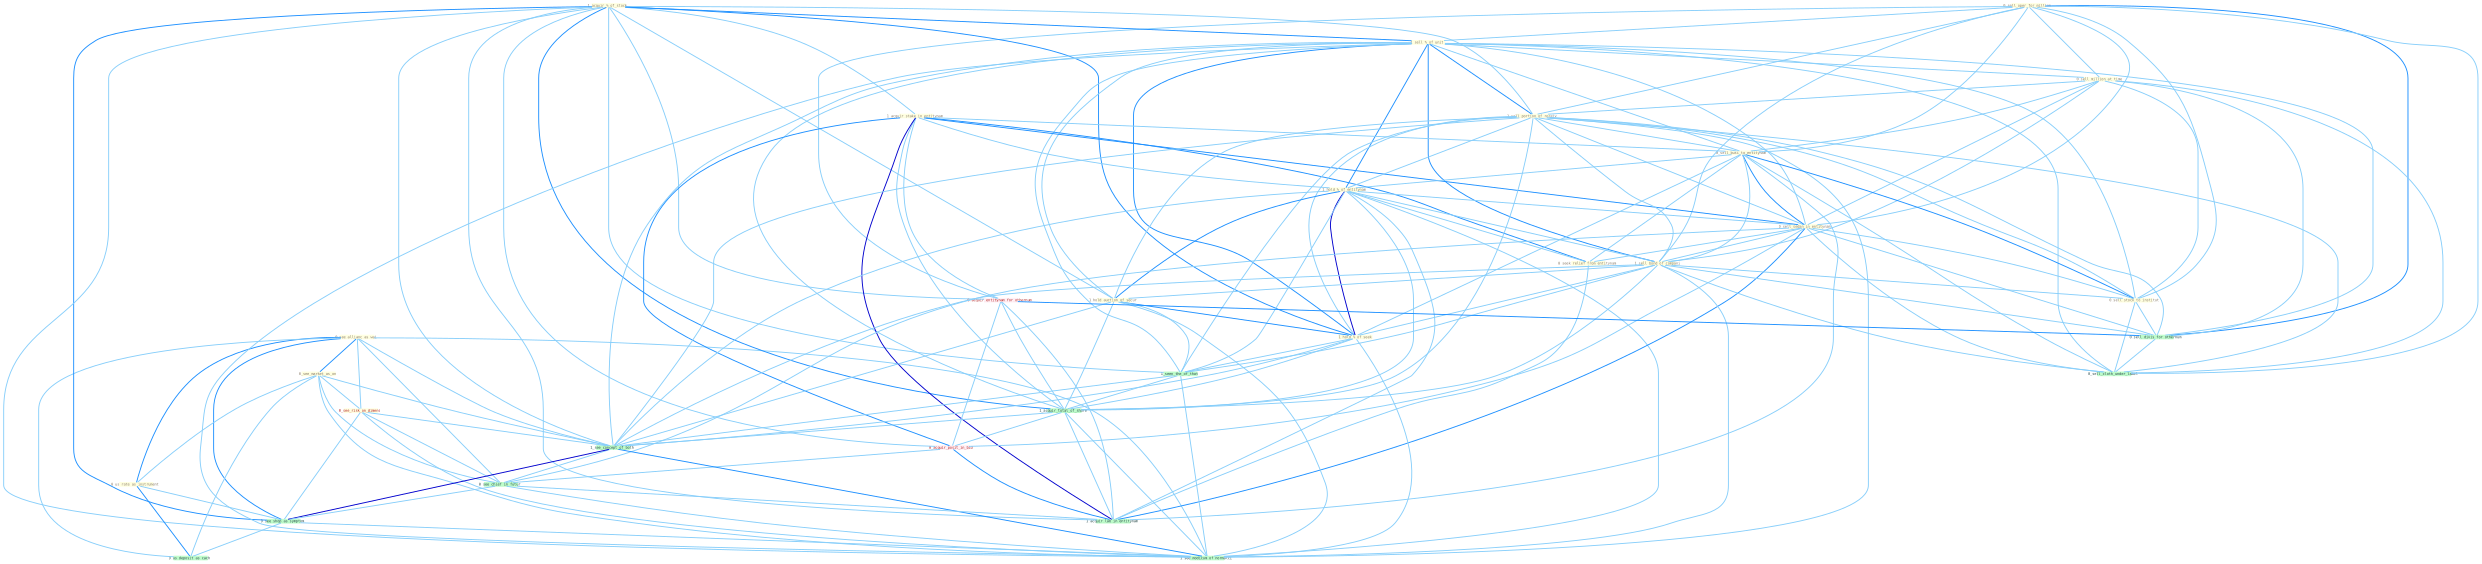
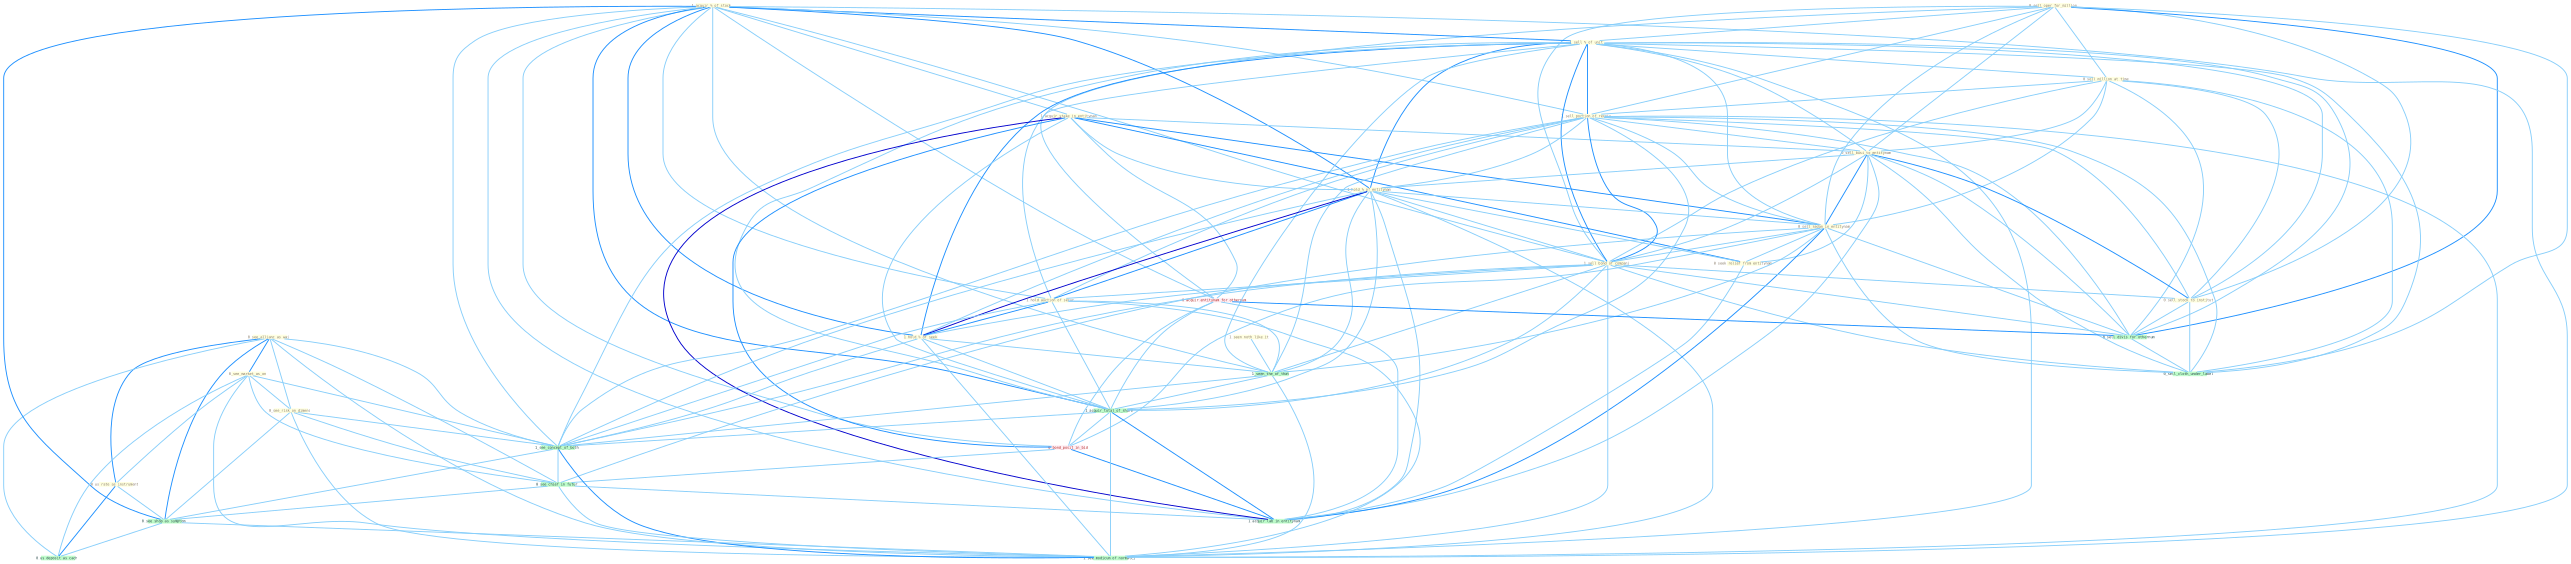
edge "1_acquir_%_of_stock" -- "1_hold_%_of_entitynam": added
edge "1_acquir_%_of_stock" -- "1_sell_bond_of_compani": added
edge "1_sell_portion_of_receiv" -- "1_sell_bond_of_compani": color #87cefa -> #1e90ff
edge "0_sell_busi_to_entitynam" -- "1_hold_%_of_seek": now "0_sell_busi_to_entitynam" -- "0_sell_divis_for_othernum"
edge "0_sell_sedan_in_entitynam" -- "0_sell_stock_to_institut": now "0_sell_sedan_in_entitynam" -- "1_seen_the_of_that"
node "1_seen_noth_like_it": added
node "0_see_risk_on_dimens": fontcolor #b22222 -> #8b7d6b
node "0_acquir_posit_in_bid": label "0_acquir_posit_in_bid" -> "0_bond_posit_in_bid"
edge "1_acquir_total_of_share" -- "1_acquir_lab_in_entitynam": color #87cefa -> #1e90ff
edge "1_see_concept_of_both" -- "0_see_shop_as_symptom": color #0000cd -> #87cefa
